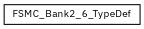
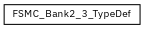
node "FSMC_Bank2_6_TypeDef": label "FSMC_Bank2_6_TypeDef" -> "FSMC_Bank2_3_TypeDef"
